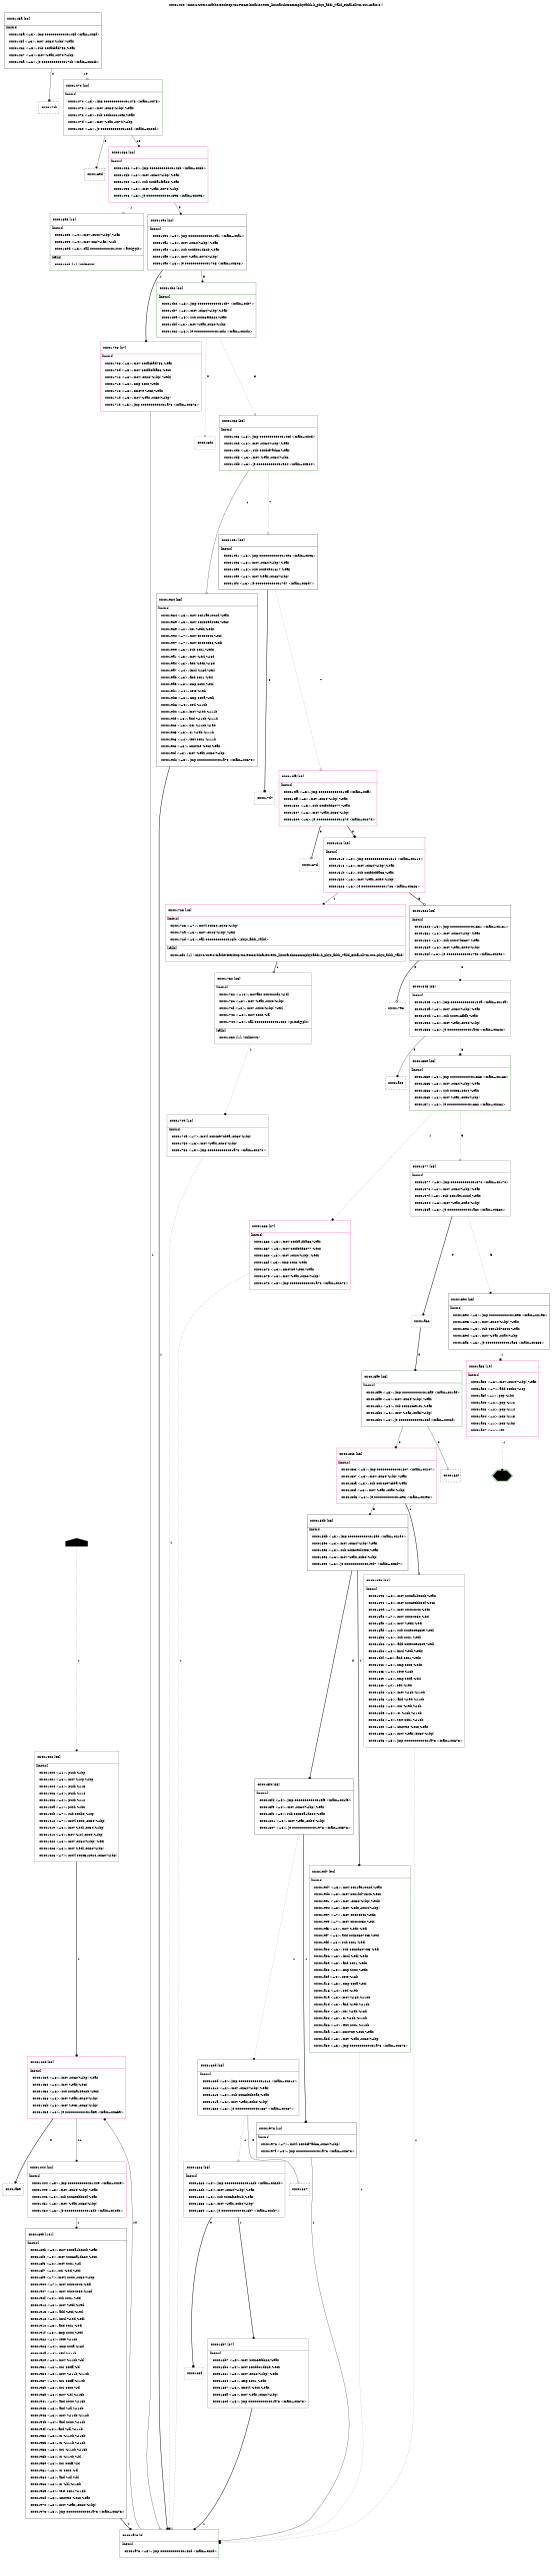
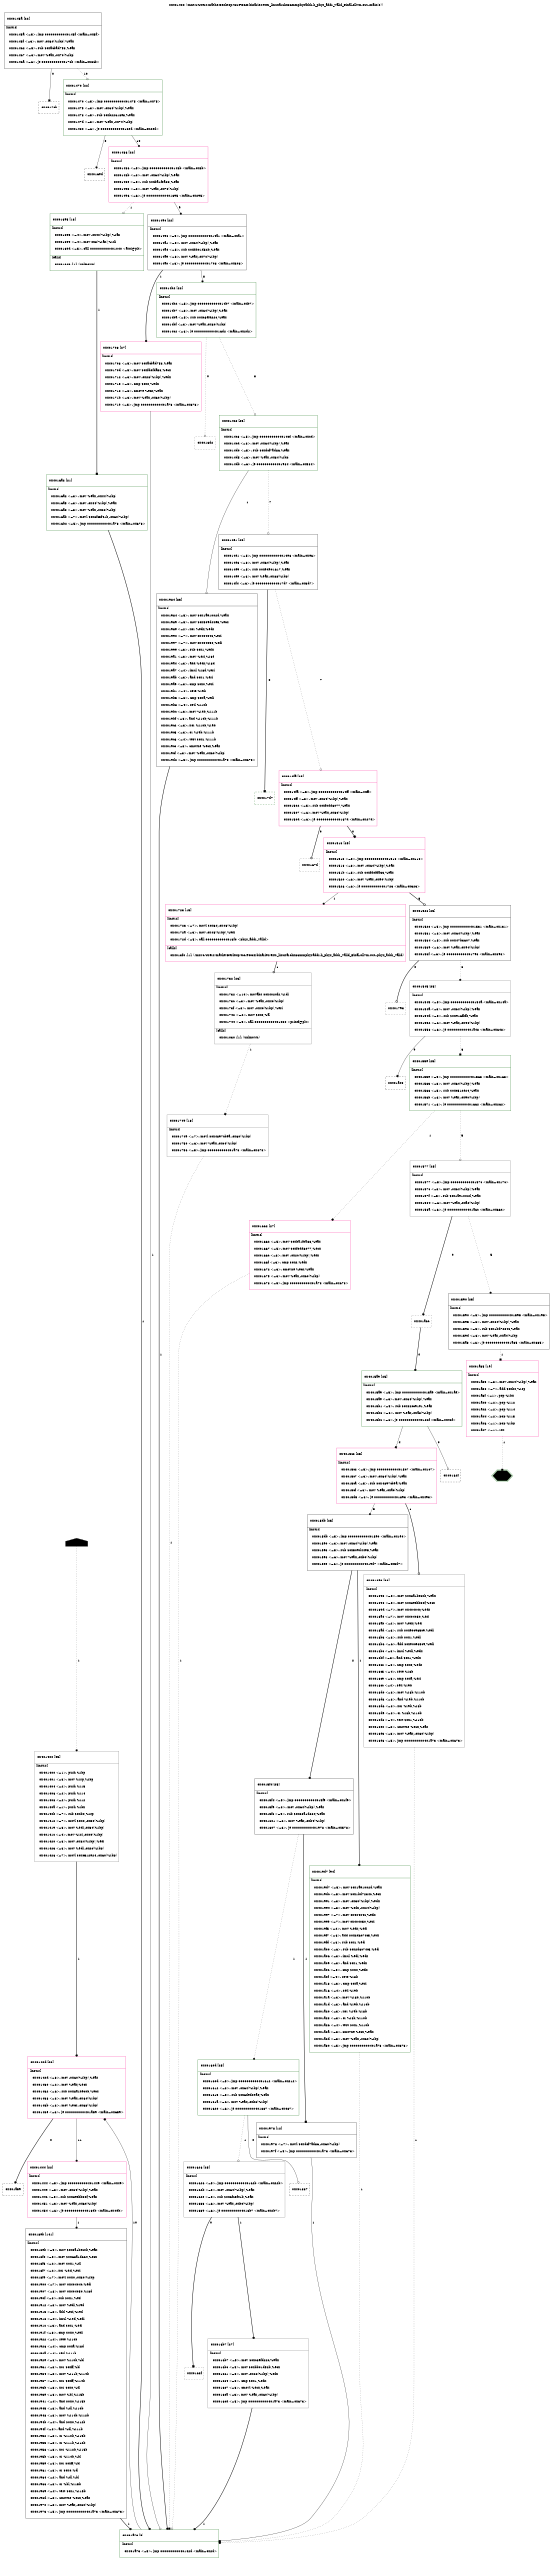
node "0x4016a2 [21]": added
